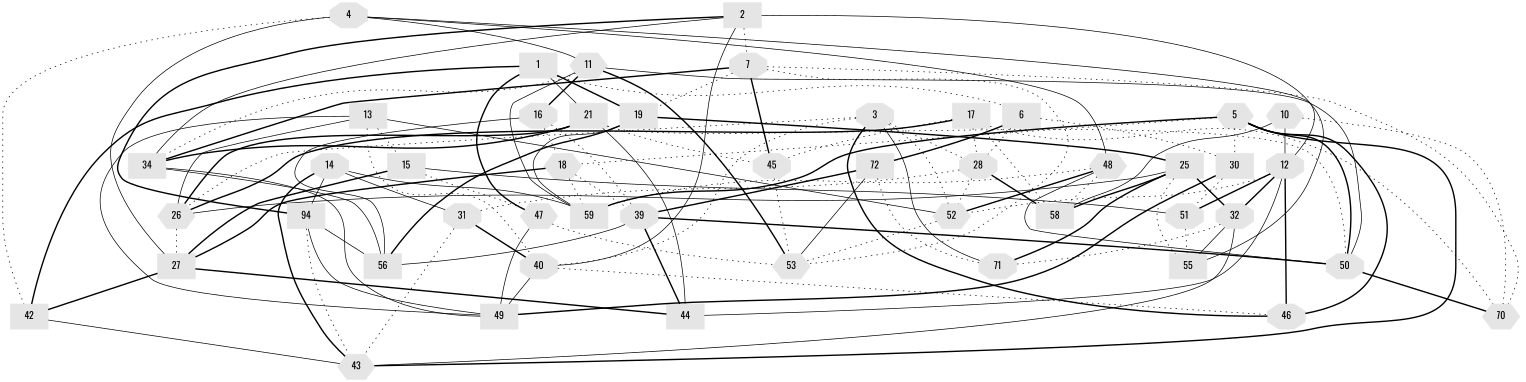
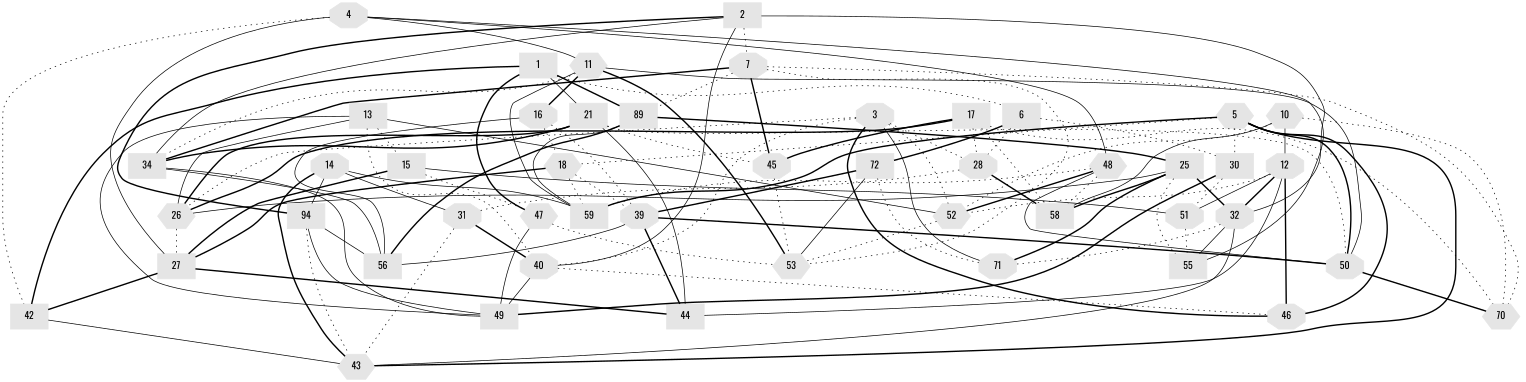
edge "2" -- "12": now "2" -- "32"
node "19": label "19" -> "89"
edge "17" -- "45": style dotted -> bold
edge "28" -- "52": now "10" -- "52"
edge "12" -- "51": style bold -> solid
